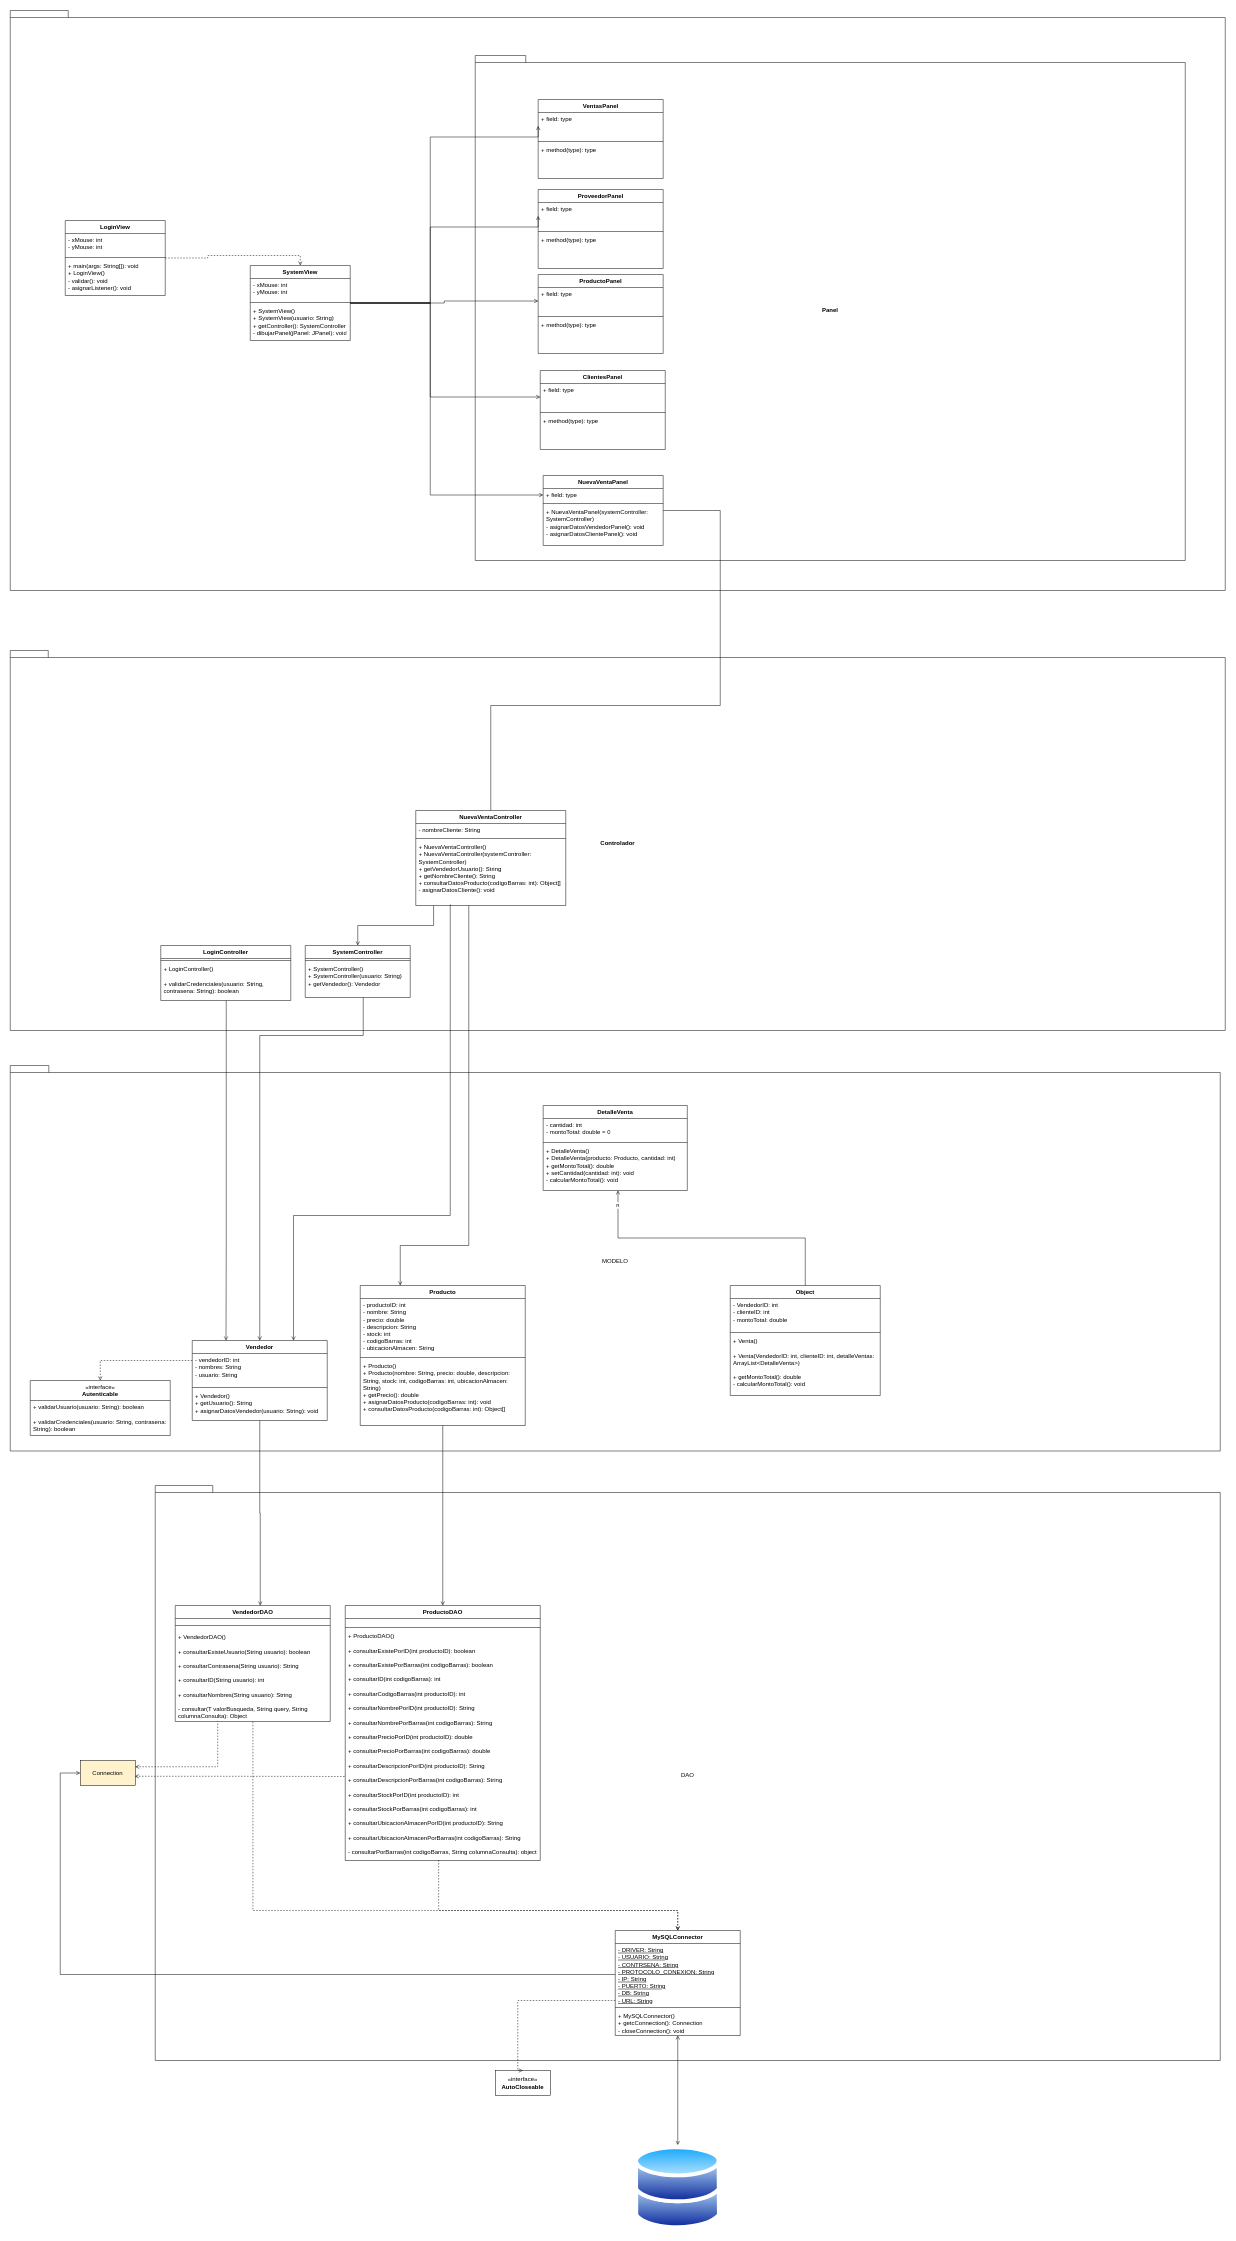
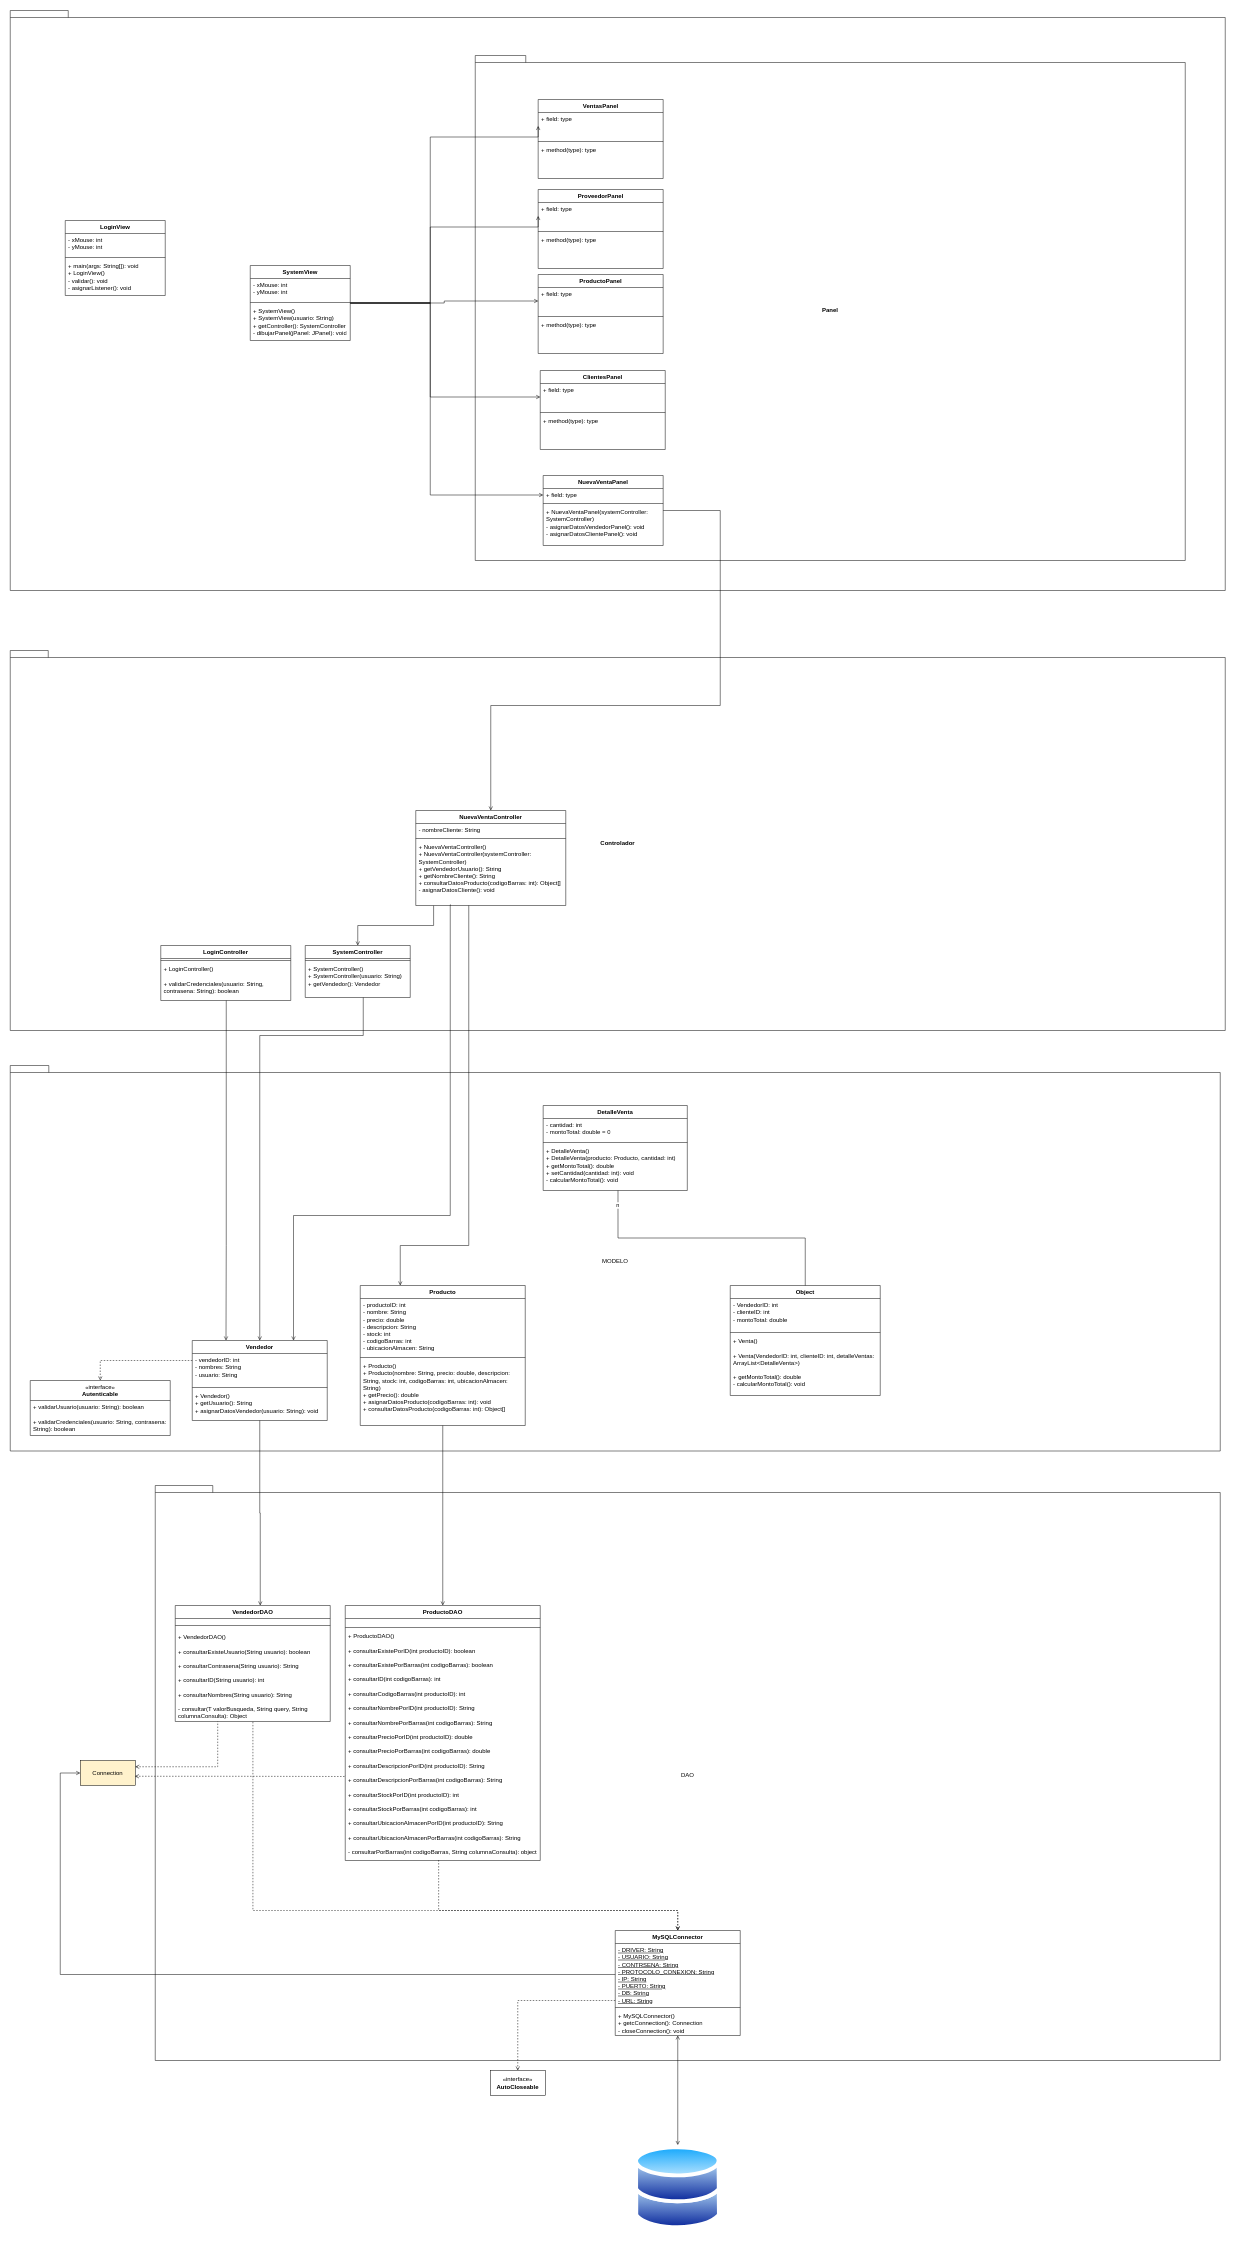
edge "LoginView" -> "SystemView": removed
edge "NuevaVentaPanel" -- "NuevaVentaController": arrowhead none -> open
edge "Object" -> "+ DetalleVenta() + DetalleVenta(producto: Producto, cantidad: int) + getMontoTotal(): double + setCantidad(cantidad: int): void - calcularMontoTotal(): void": arrowhead open -> none
node "«interface» AutoCloseable": moved (523, 2083) -> (518, 2083)
